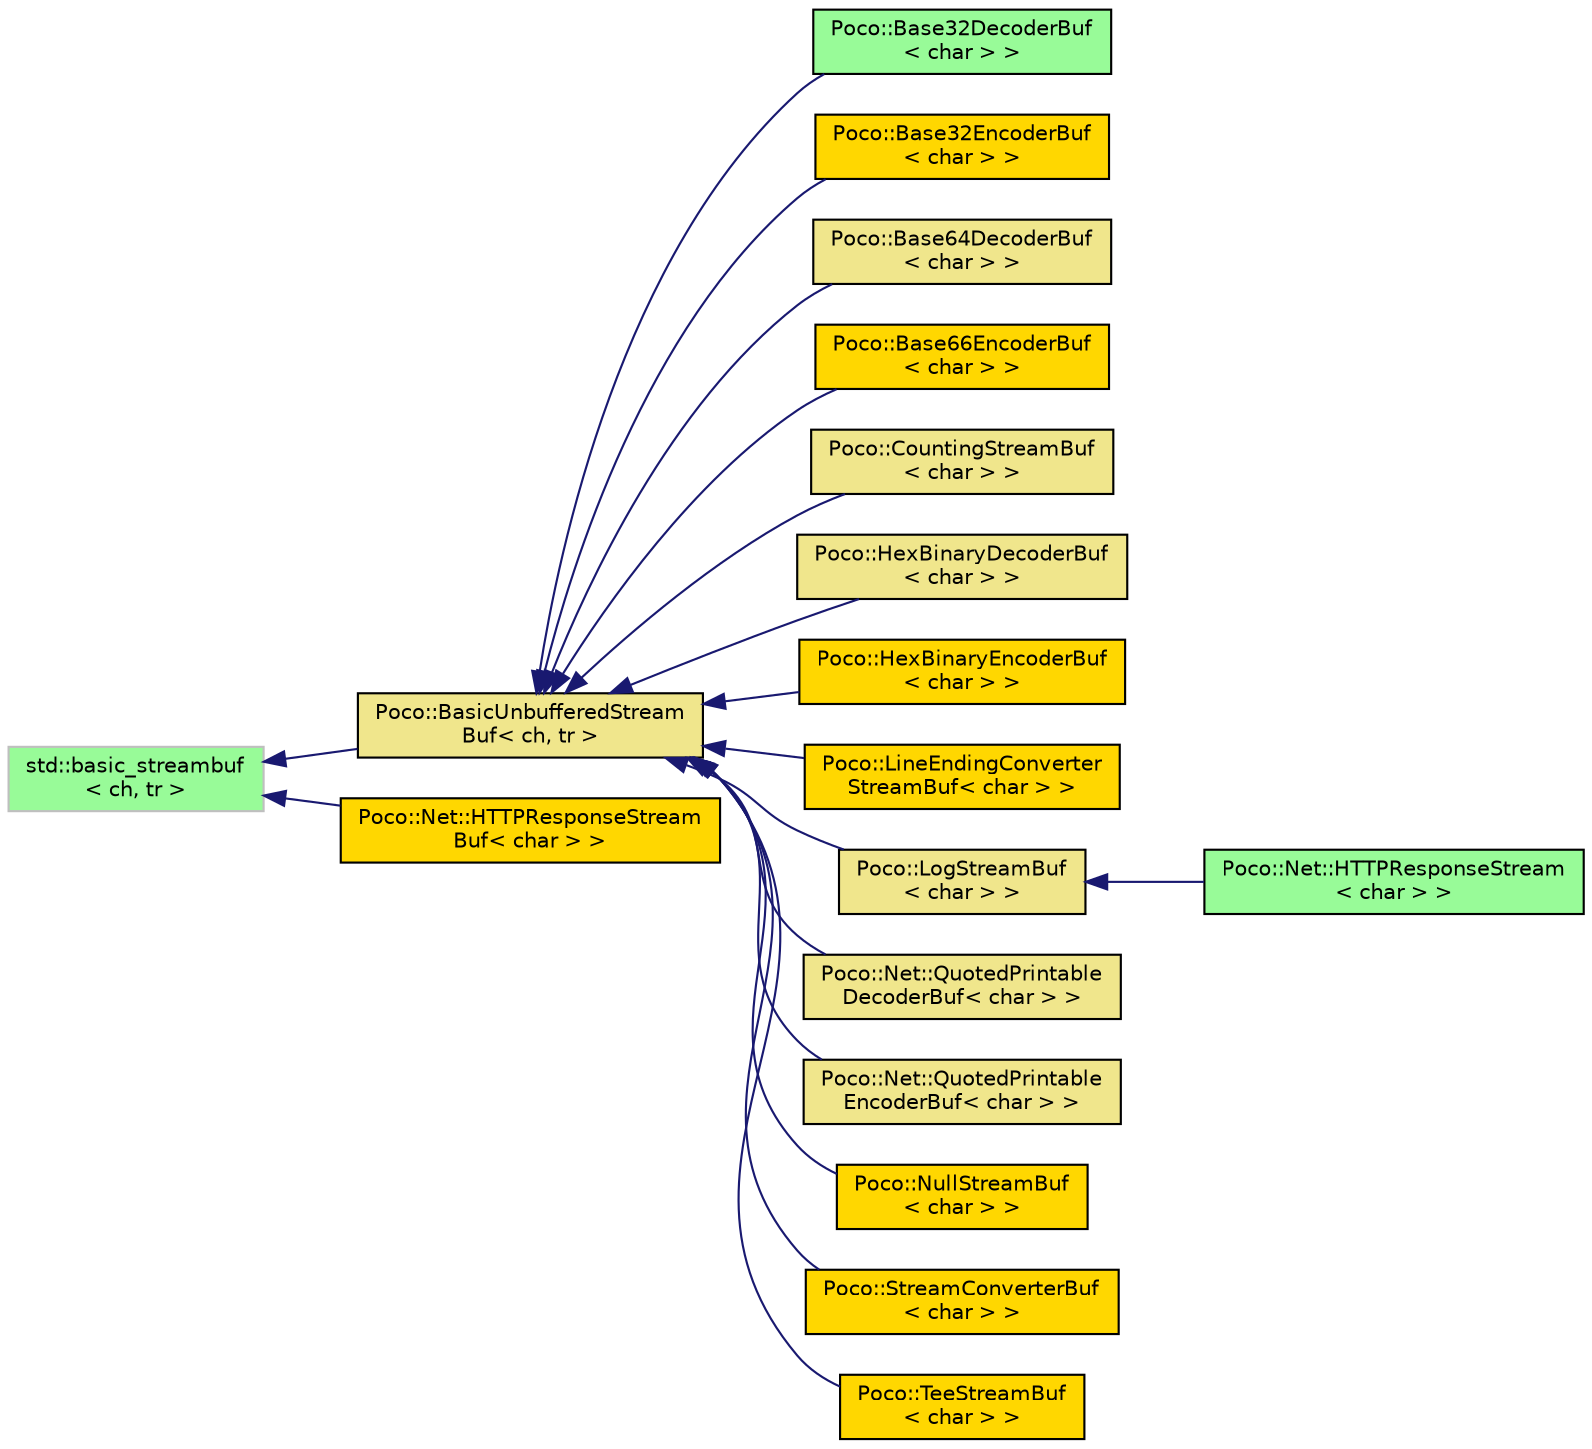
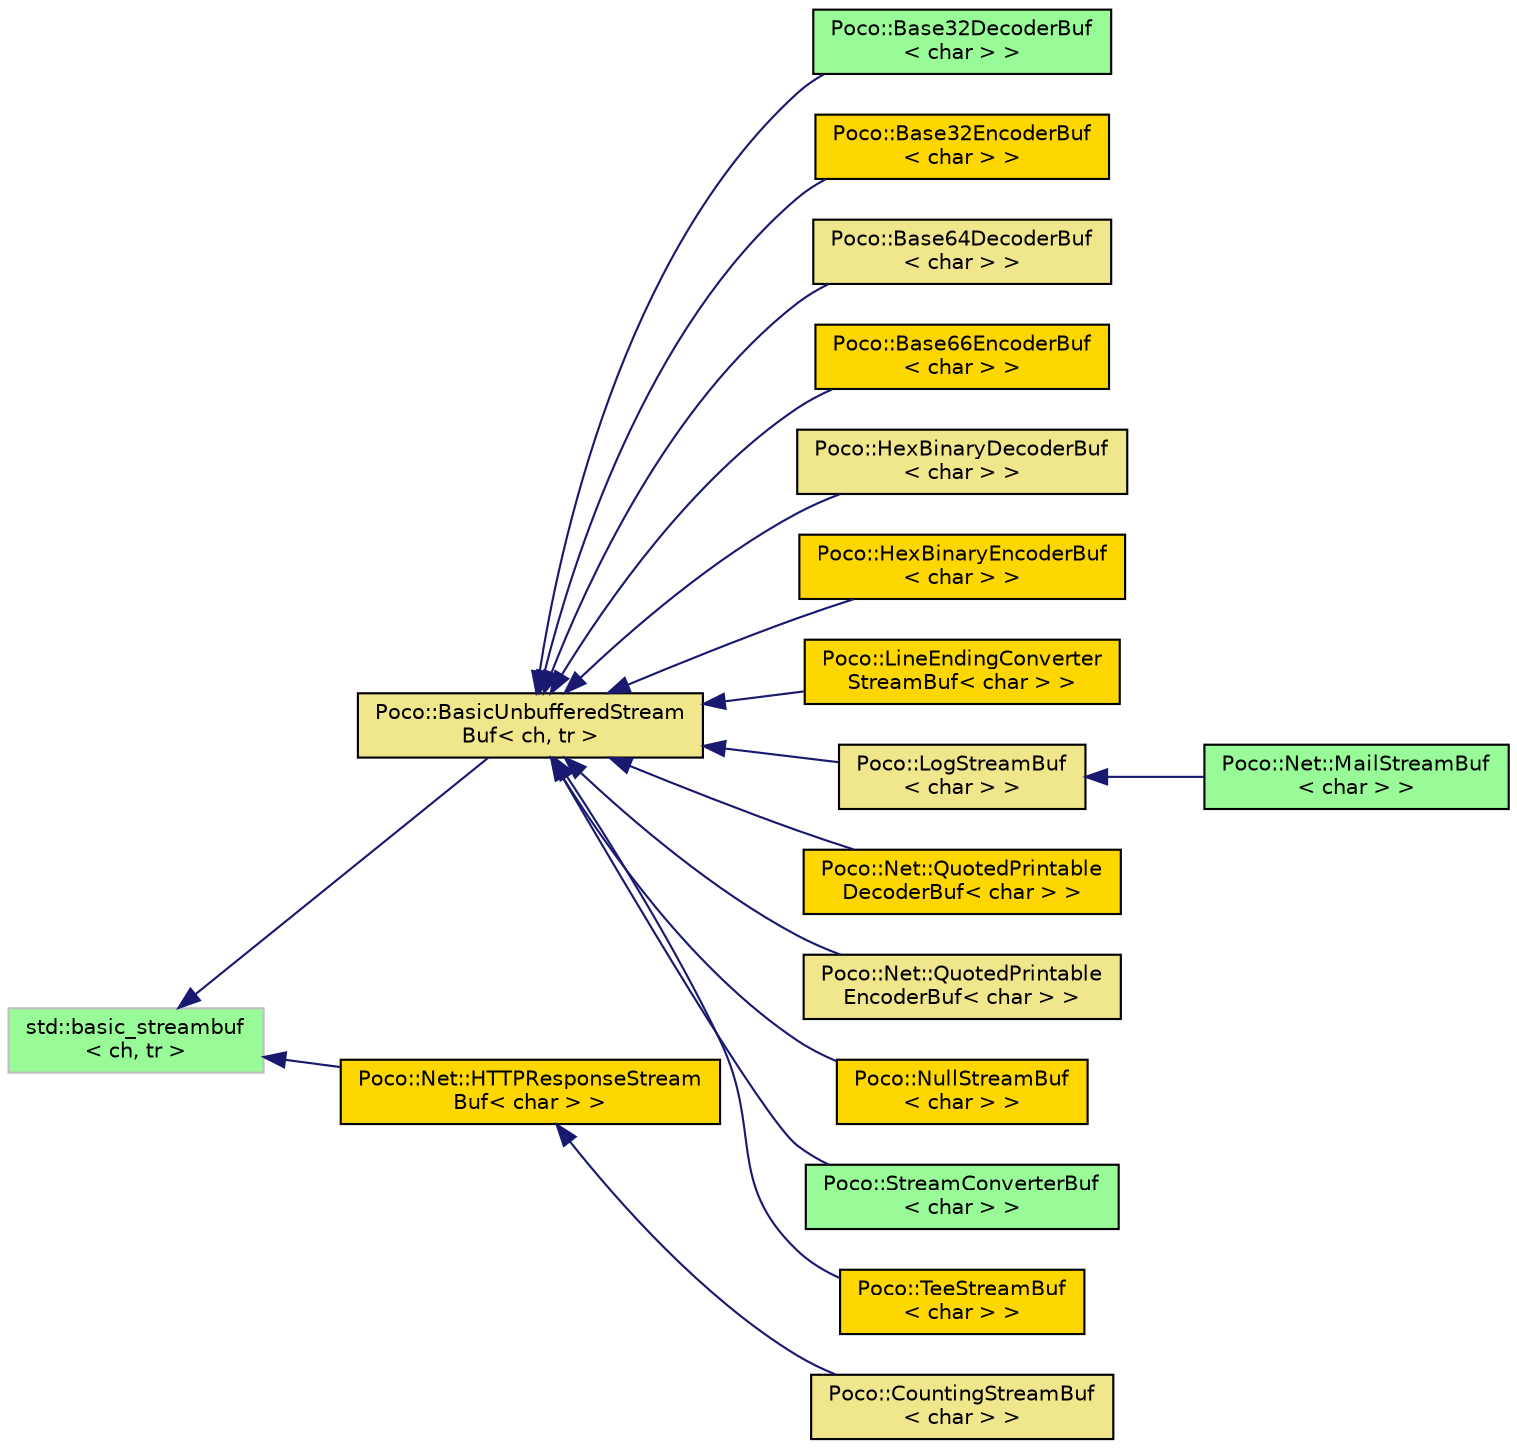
edge "Poco::CountingStreamBuf < char > >" -> "Poco::BasicUnbufferedStream Buf< ch, tr >": now "Poco::CountingStreamBuf < char > >" -> "Poco::Net::HTTPResponseStream Buf< char > >"
node "Poco::Net::HTTPResponseStream < char > >": label "Poco::Net::HTTPResponseStream < char > >" -> "Poco::Net::MailStreamBuf < char > >"
node "Poco::Net::QuotedPrintable DecoderBuf< char > >": fillcolor khaki -> gold
node "Poco::StreamConverterBuf < char > >": fillcolor gold -> palegreen
